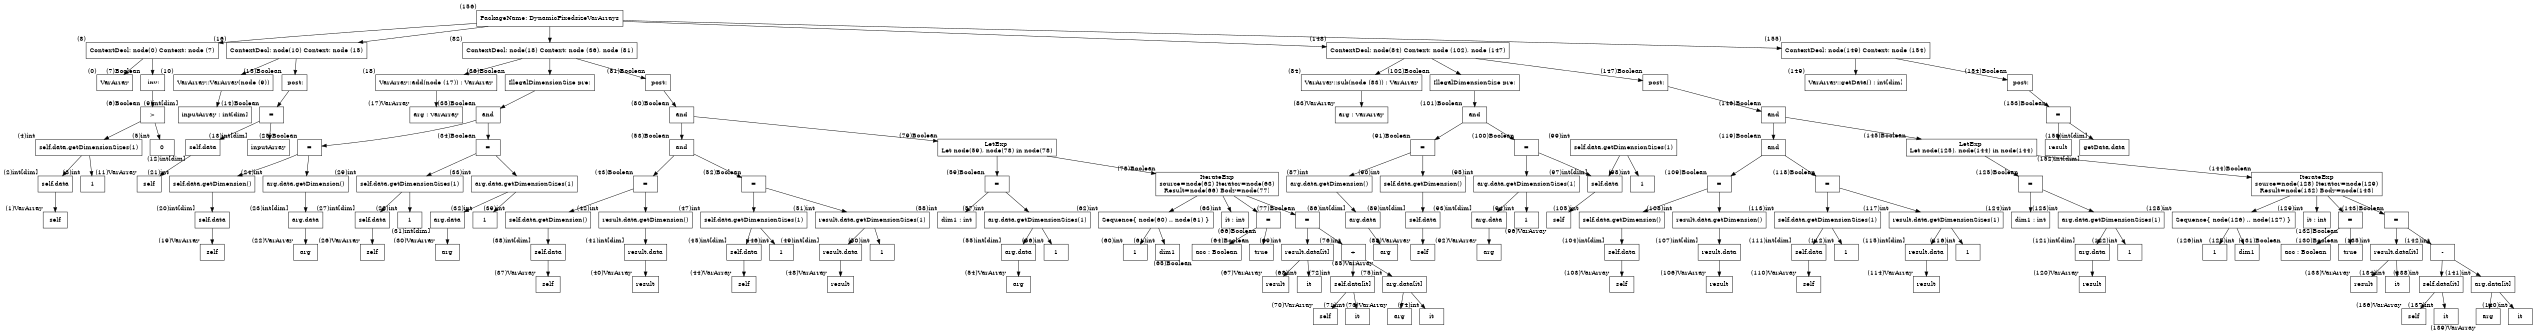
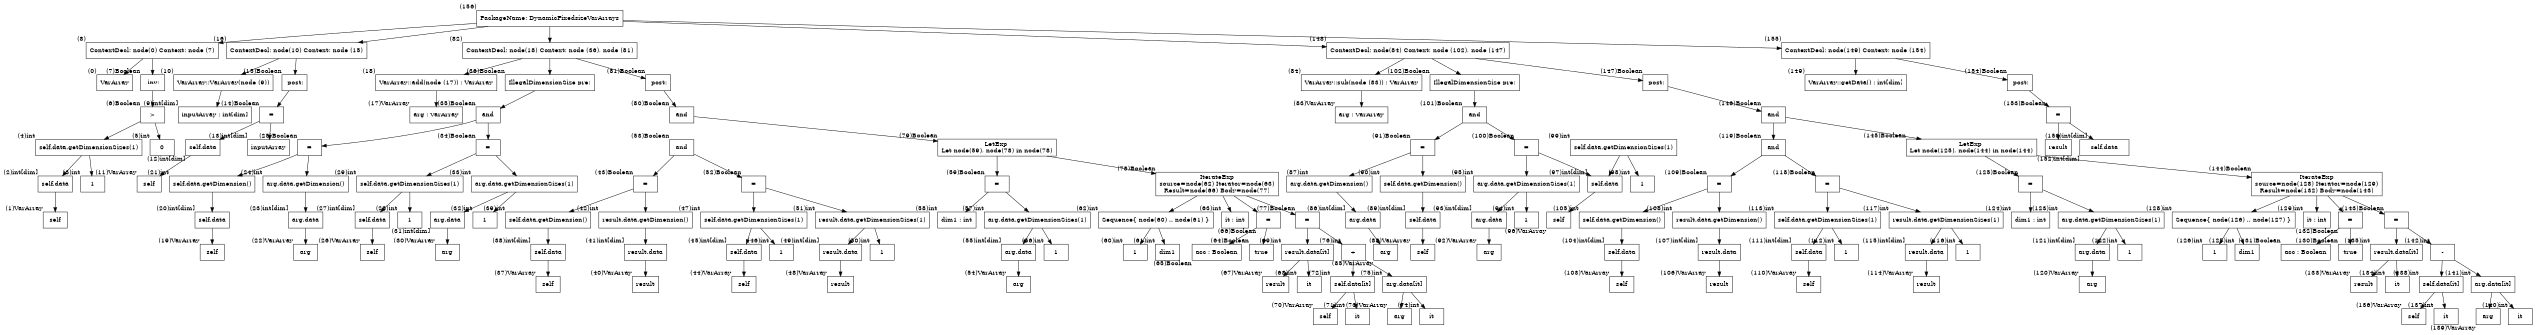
edge "and (80)Boolean" -> "and (53)Boolean": removed
node "getData.data (152)int[dim]": label "getData.data (152)int[dim]" -> "self.data (152)int[dim]"
node "result (120)VarArray": label "result (120)VarArray" -> "arg (120)VarArray"
